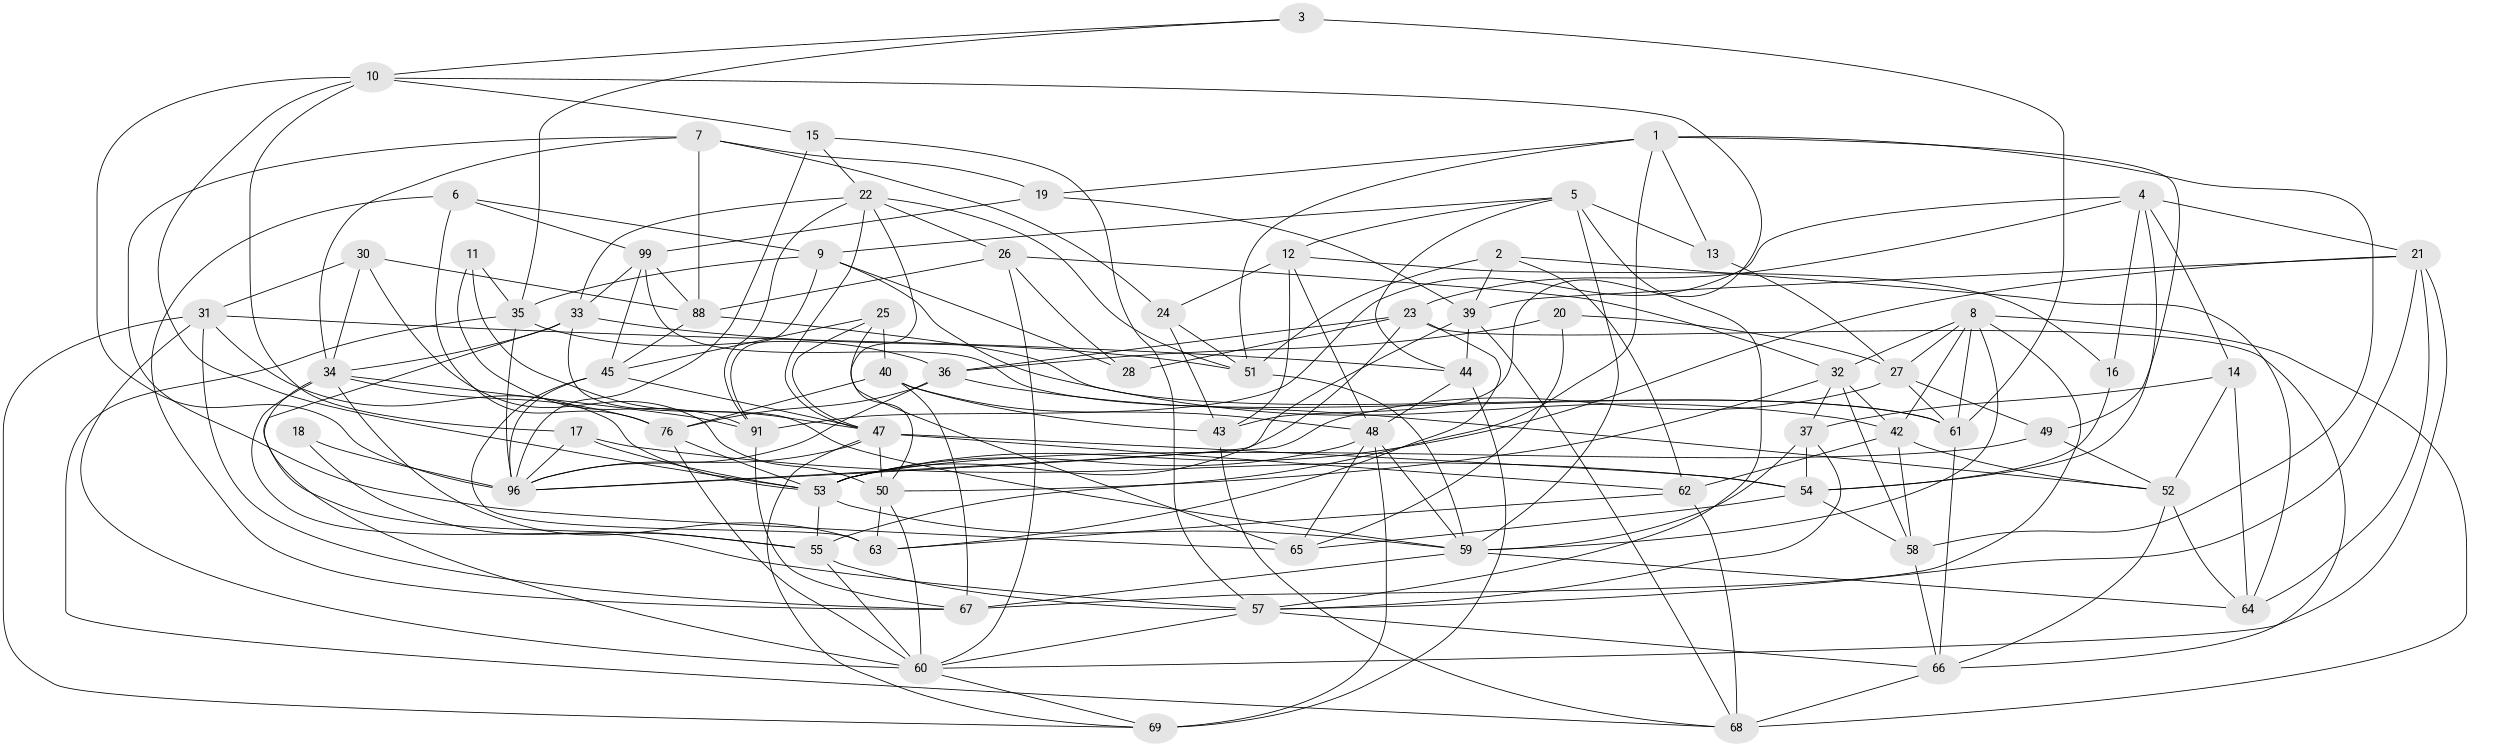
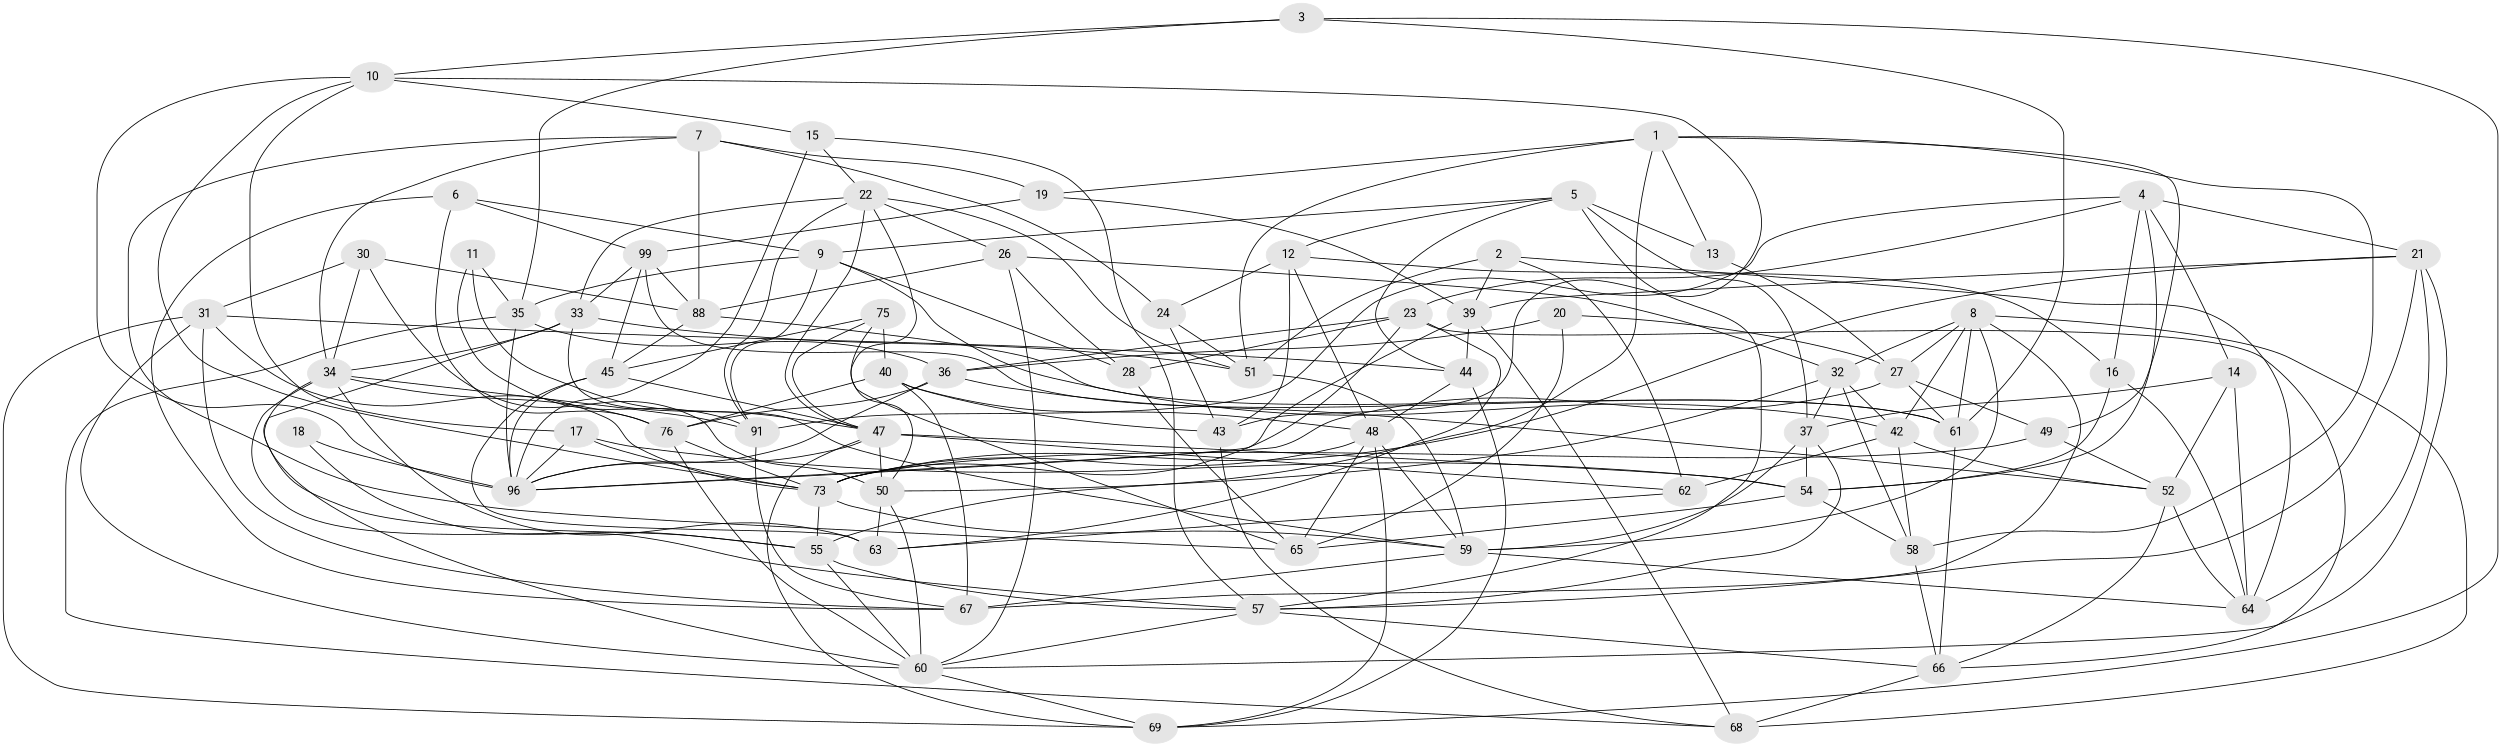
node "25": label "25" -> "75"
edge "5" -- "59": now "5" -- "37"
edge "3" -- "69": added
edge "28" -- "65": added
edge "16" -- "64": added
node "53": label "53" -> "73"
edge "62" -- "68": removed
